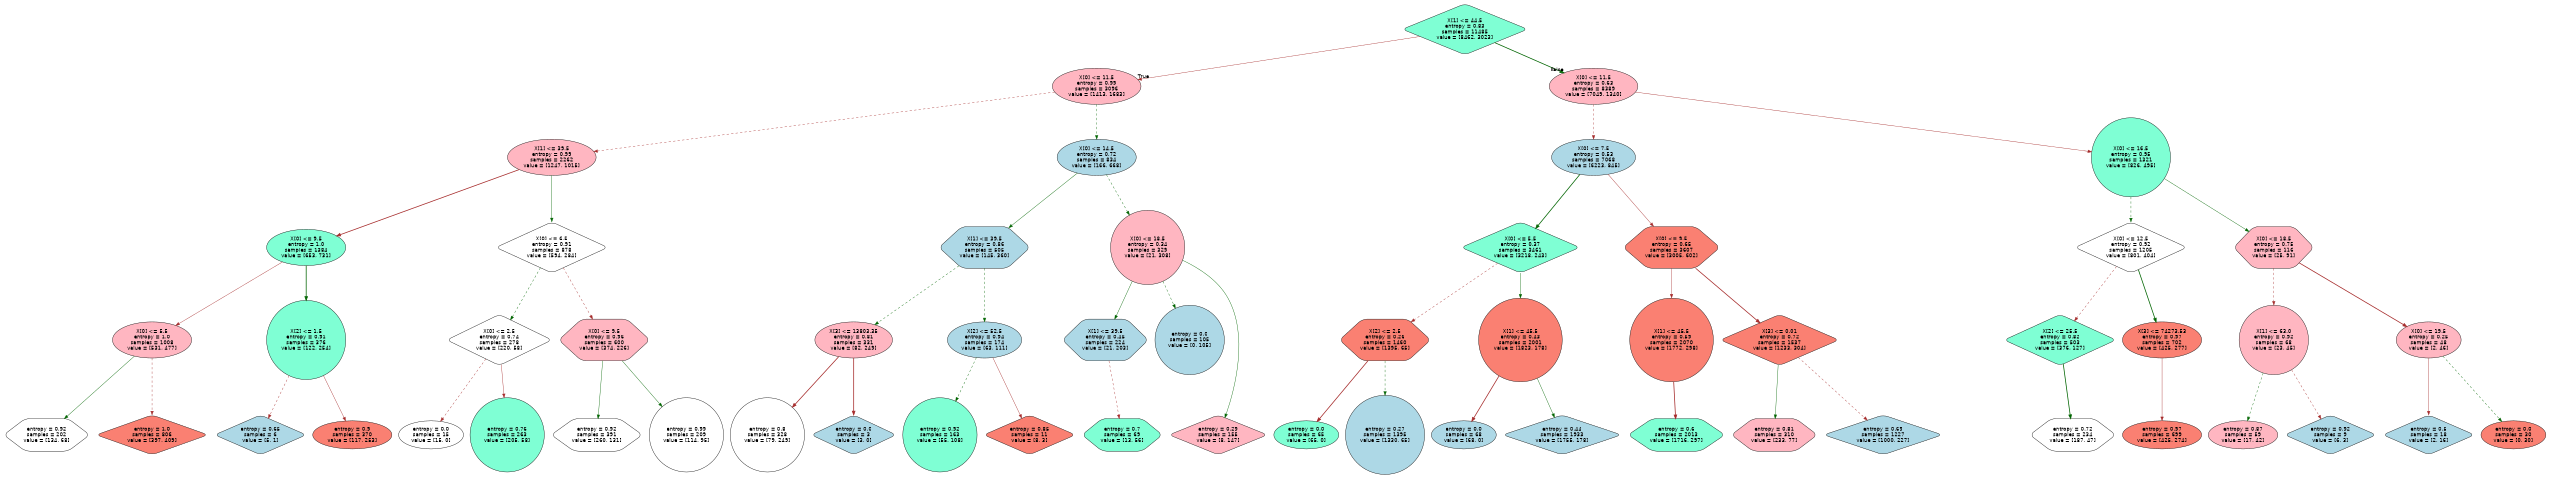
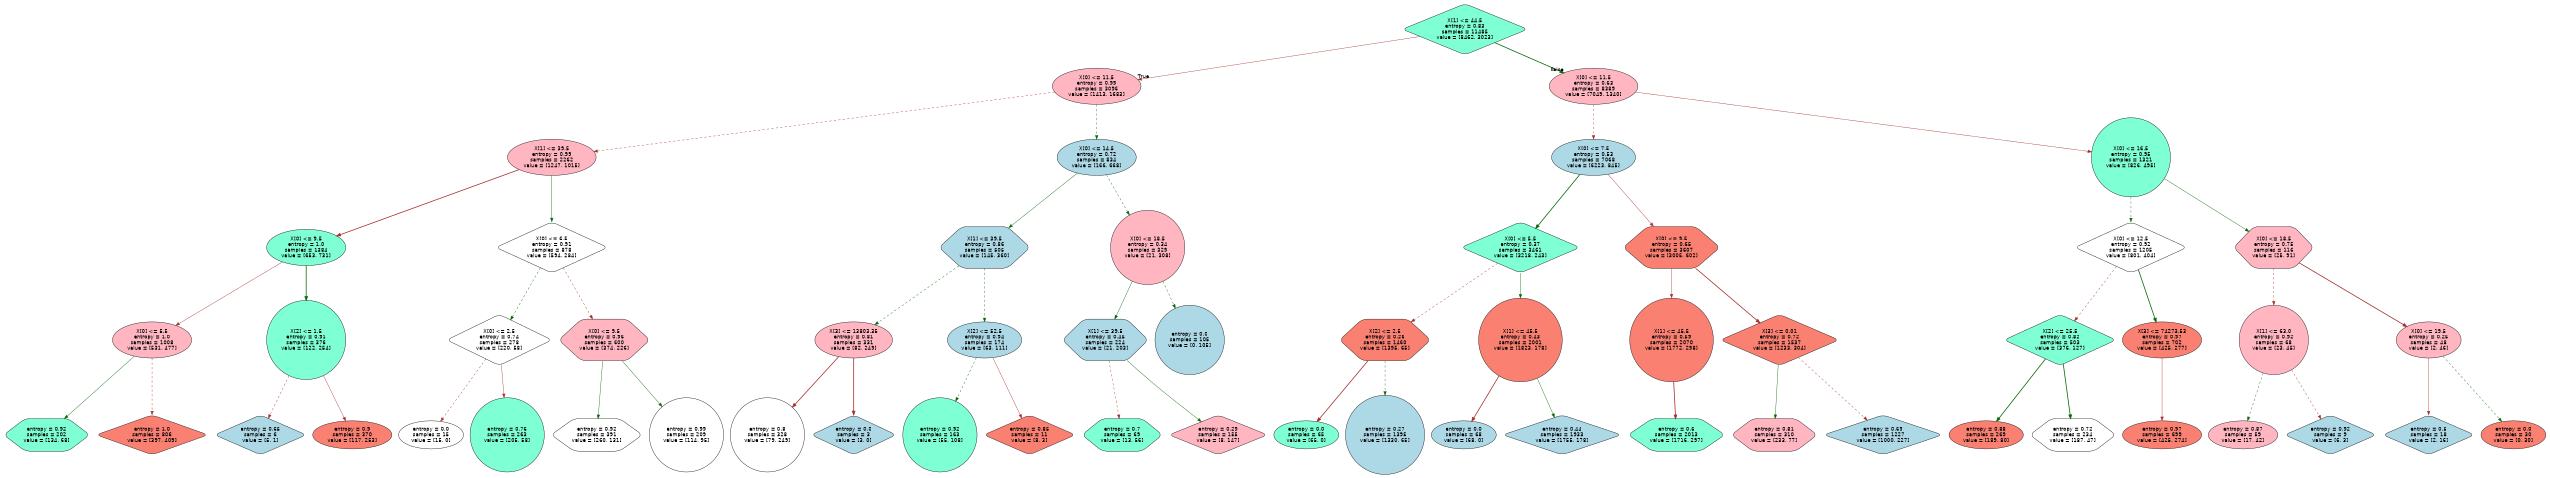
edge "X[0] <= 18.5 entropy = 0.34 samples = 329 value = [21, 308]" -> "entropy = 0.29 samples = 155 value = [8, 147]": now "X[1] <= 39.5 entropy = 0.45 samples = 224 value = [21, 203]" -> "entropy = 0.29 samples = 155 value = [8, 147]"
node "entropy = 0.92 samples = 202 value = [134, 68]": fillcolor white -> aquamarine
node "entropy = 0.88 samples = 269 value = [189, 80]": added
